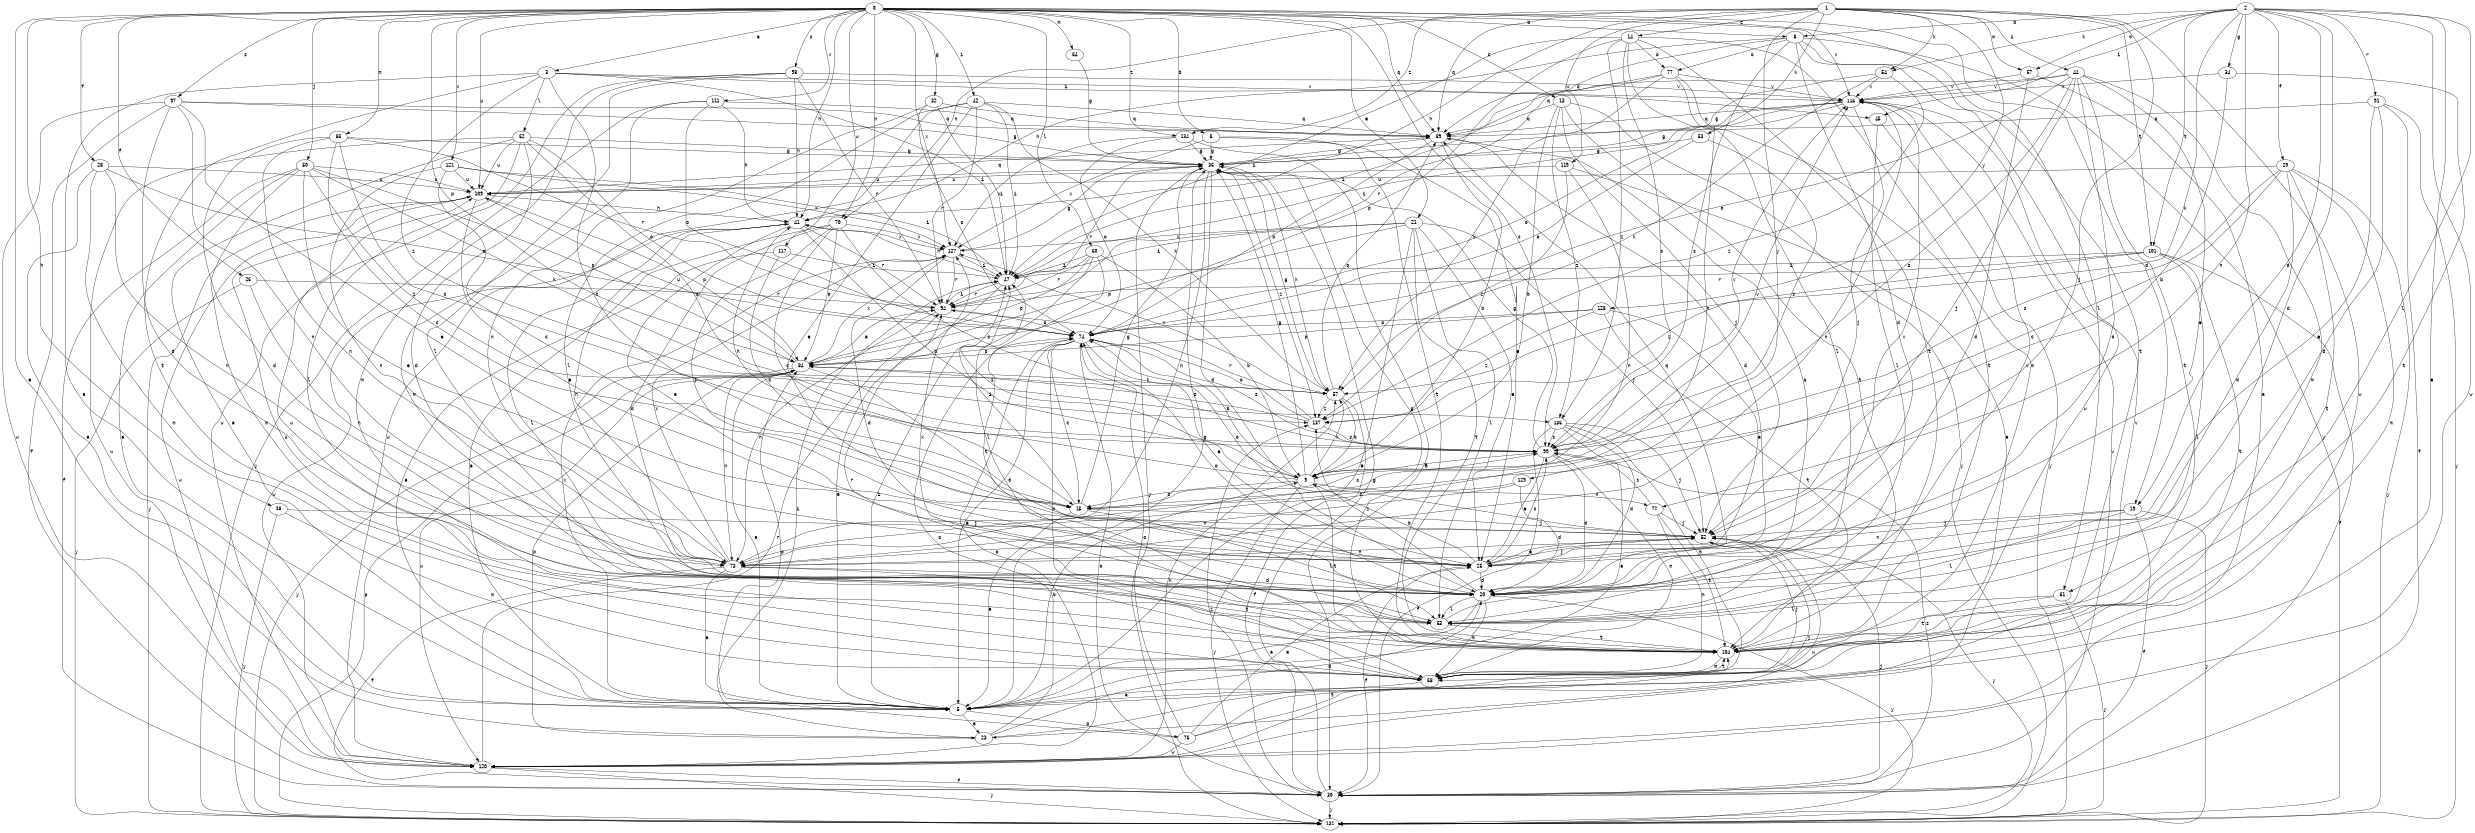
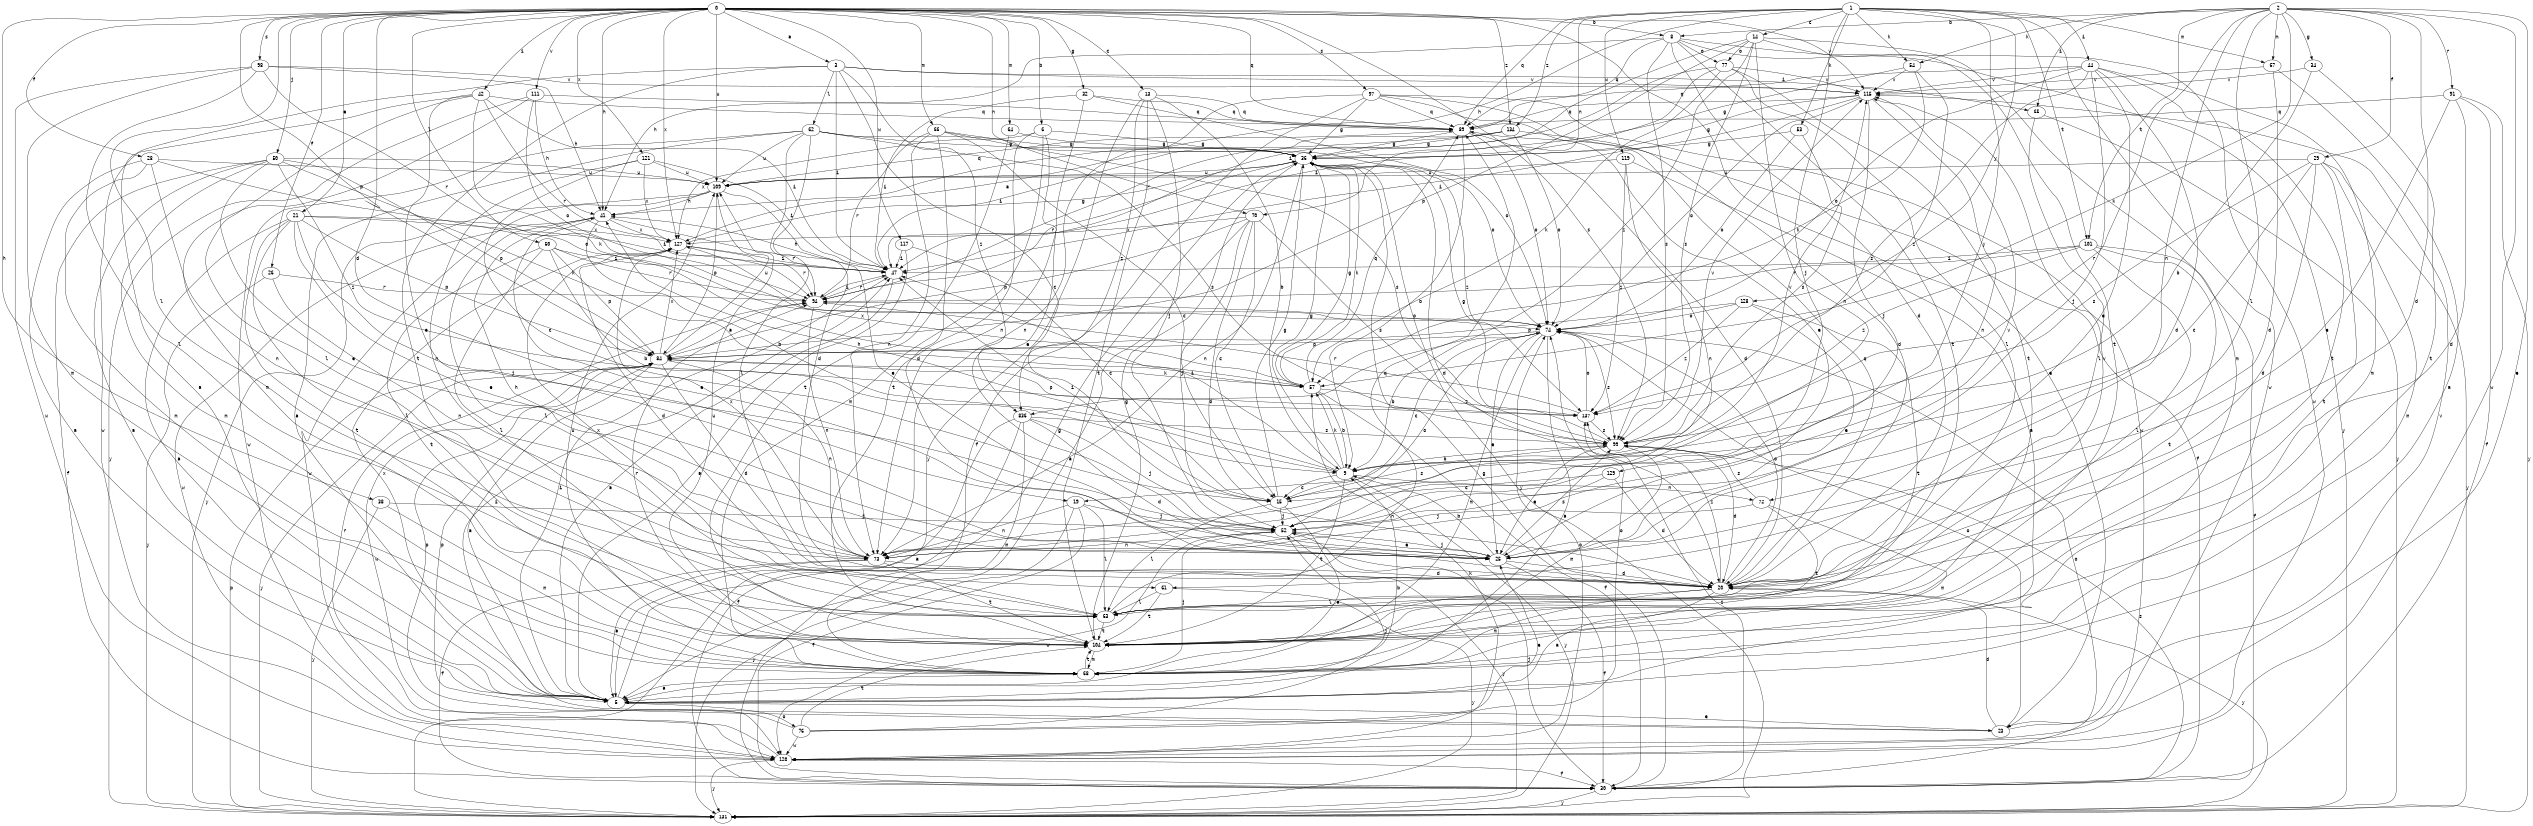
node "45": label "45" -> "65"
edge "134" -> "47": added, label "i"
edge "134" -> "127": label "x" -> "a"
edge "2" -> "19": label "d" -> "r"
node "136": label "136" -> "836"
edge "64" -> "104": added, label "t"
edge "6" -> "68": added, label "m"
edge "30" -> "115": removed, label "v"
